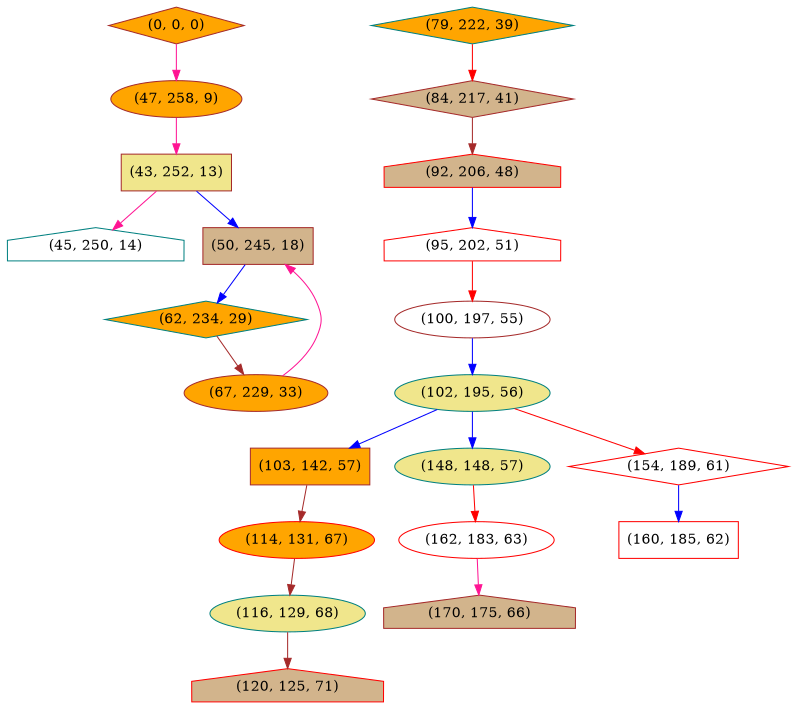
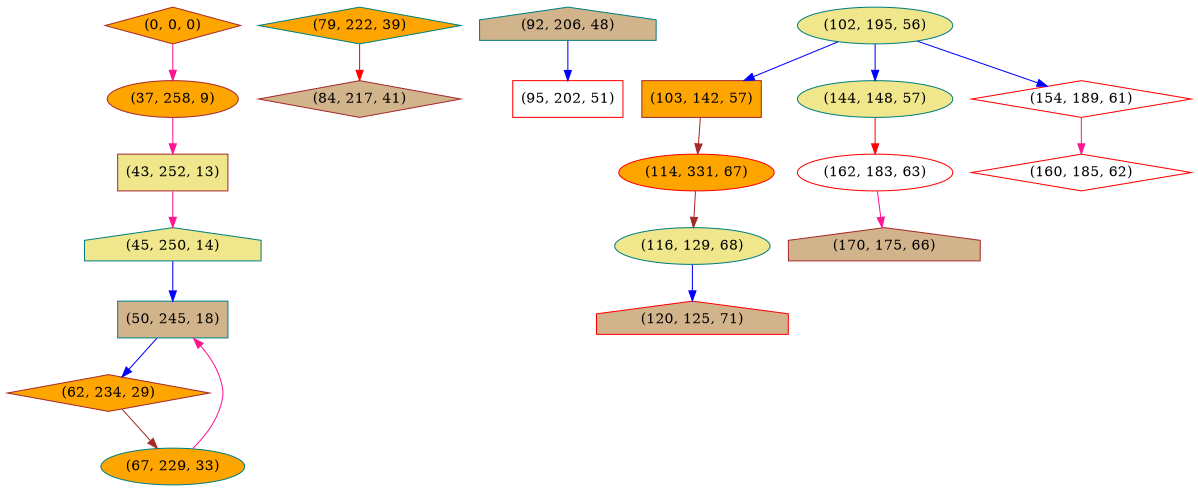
node "(47, 258, 9)": label "(47, 258, 9)" -> "(37, 258, 9)"
edge "(84, 217, 41)" -> "(92, 206, 48)": removed
node "(92, 206, 48)": color red -> teal
edge "(43, 252, 13)" -> "(50, 245, 18)": now "(45, 250, 14)" -> "(50, 245, 18)"
node "(45, 250, 14)": fillcolor white -> khaki
node "(50, 245, 18)": color brown -> teal
node "(95, 202, 51)": shape house -> box
node "(62, 234, 29)": color teal -> brown
node "(100, 197, 55)": removed
node "(67, 229, 33)": color brown -> teal
edge "(102, 195, 56)" -> "(154, 189, 61)": color red -> blue
node "(148, 148, 57)": label "(148, 148, 57)" -> "(144, 148, 57)"
edge "(154, 189, 61)" -> "(160, 185, 62)": color blue -> deeppink
node "(114, 131, 67)": label "(114, 131, 67)" -> "(114, 331, 67)"
node "(160, 185, 62)": shape box -> diamond
edge "(116, 129, 68)" -> "(120, 125, 71)": color brown -> blue
